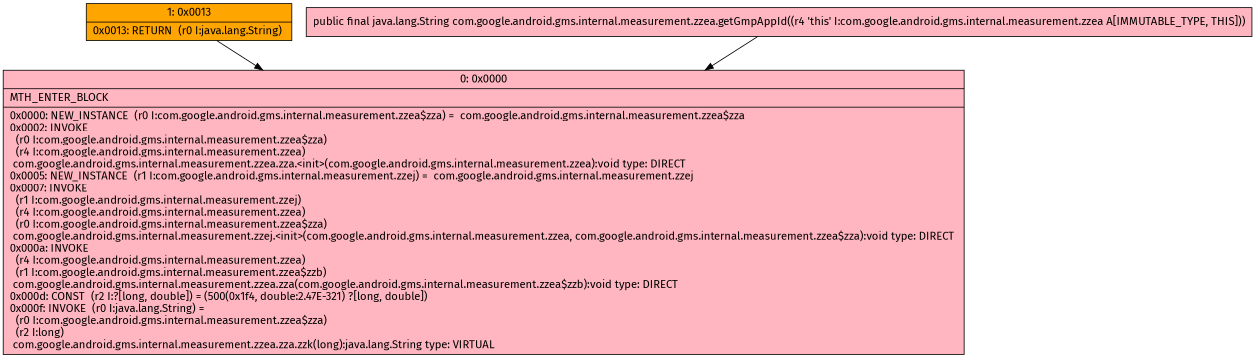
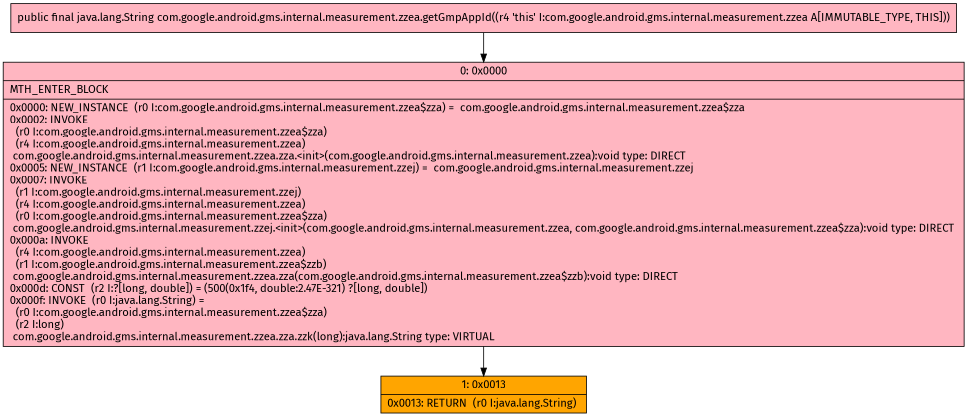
edge "1: 0x0013" -> "0: 0x0000": reversed
